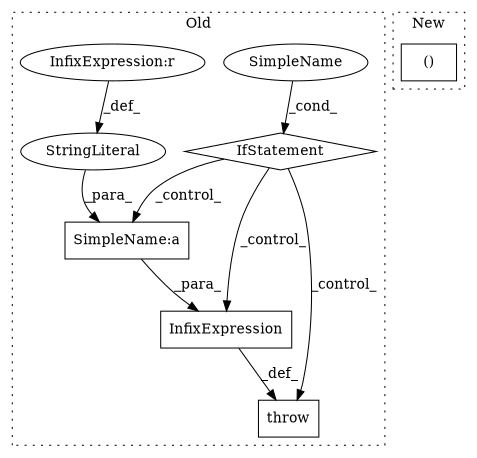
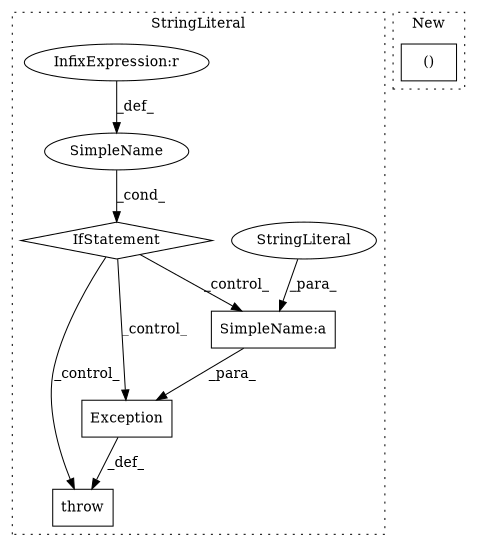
cluster "Old": label "Old" -> "StringLiteral"
edge "InfixExpression:r" -> "StringLiteral": now "InfixExpression:r" -> "SimpleName"
node "InfixExpression": label "InfixExpression" -> "Exception"
